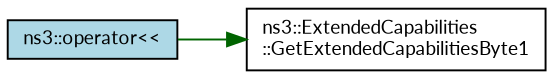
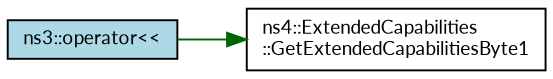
node "ns3::ExtendedCapabilities ::GetExtendedCapabilitiesByte1": label "ns3::ExtendedCapabilities ::GetExtendedCapabilitiesByte1" -> "ns4::ExtendedCapabilities ::GetExtendedCapabilitiesByte1"
